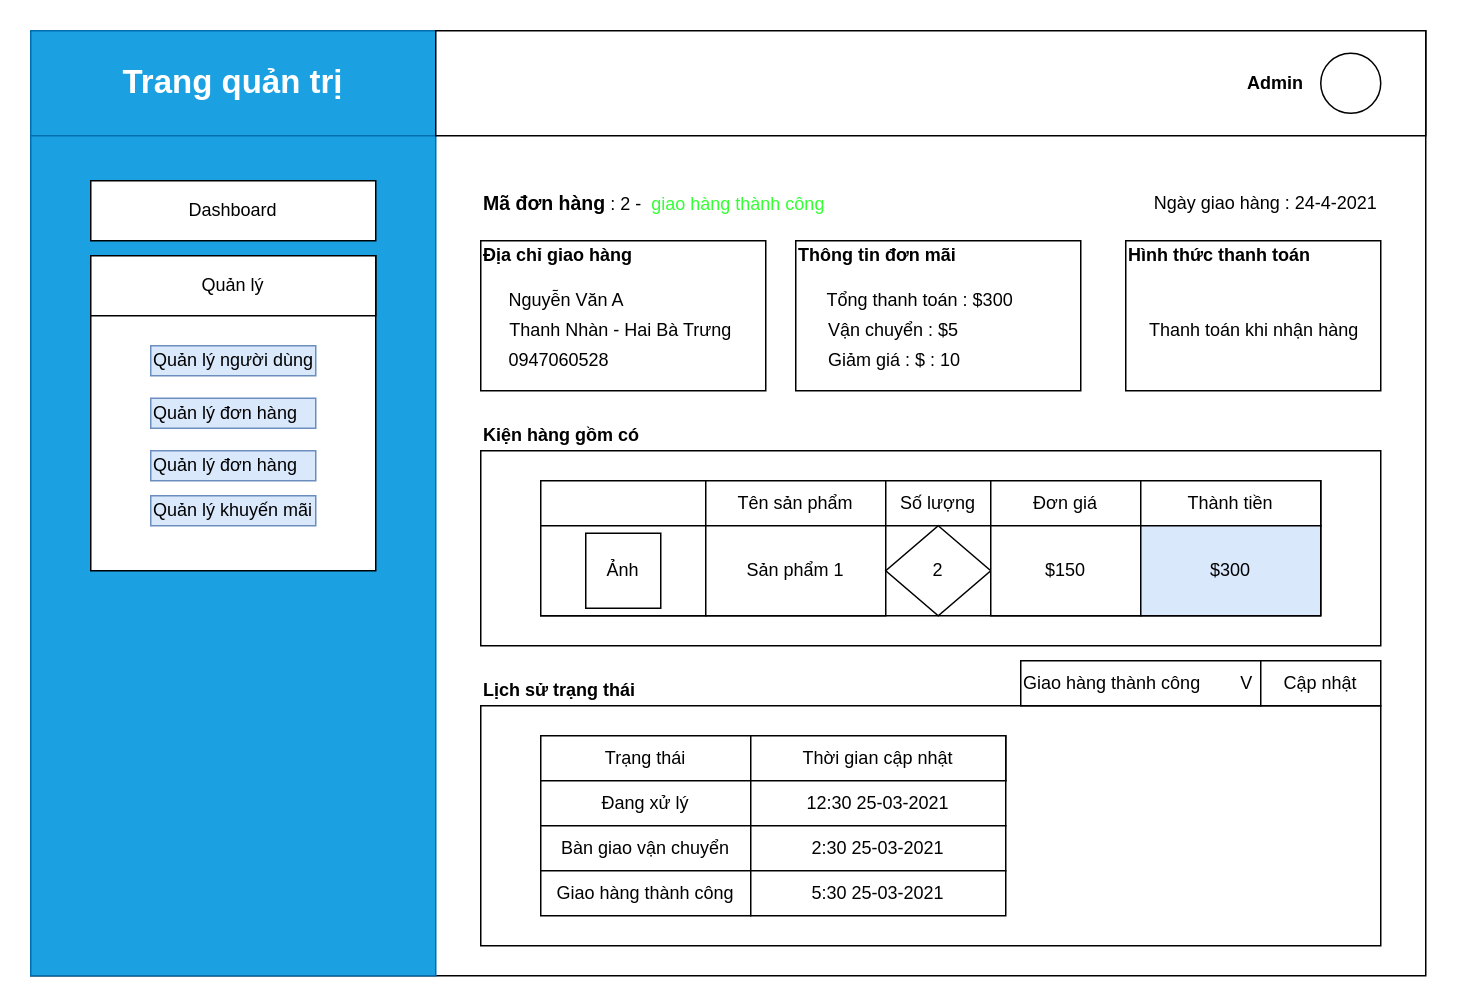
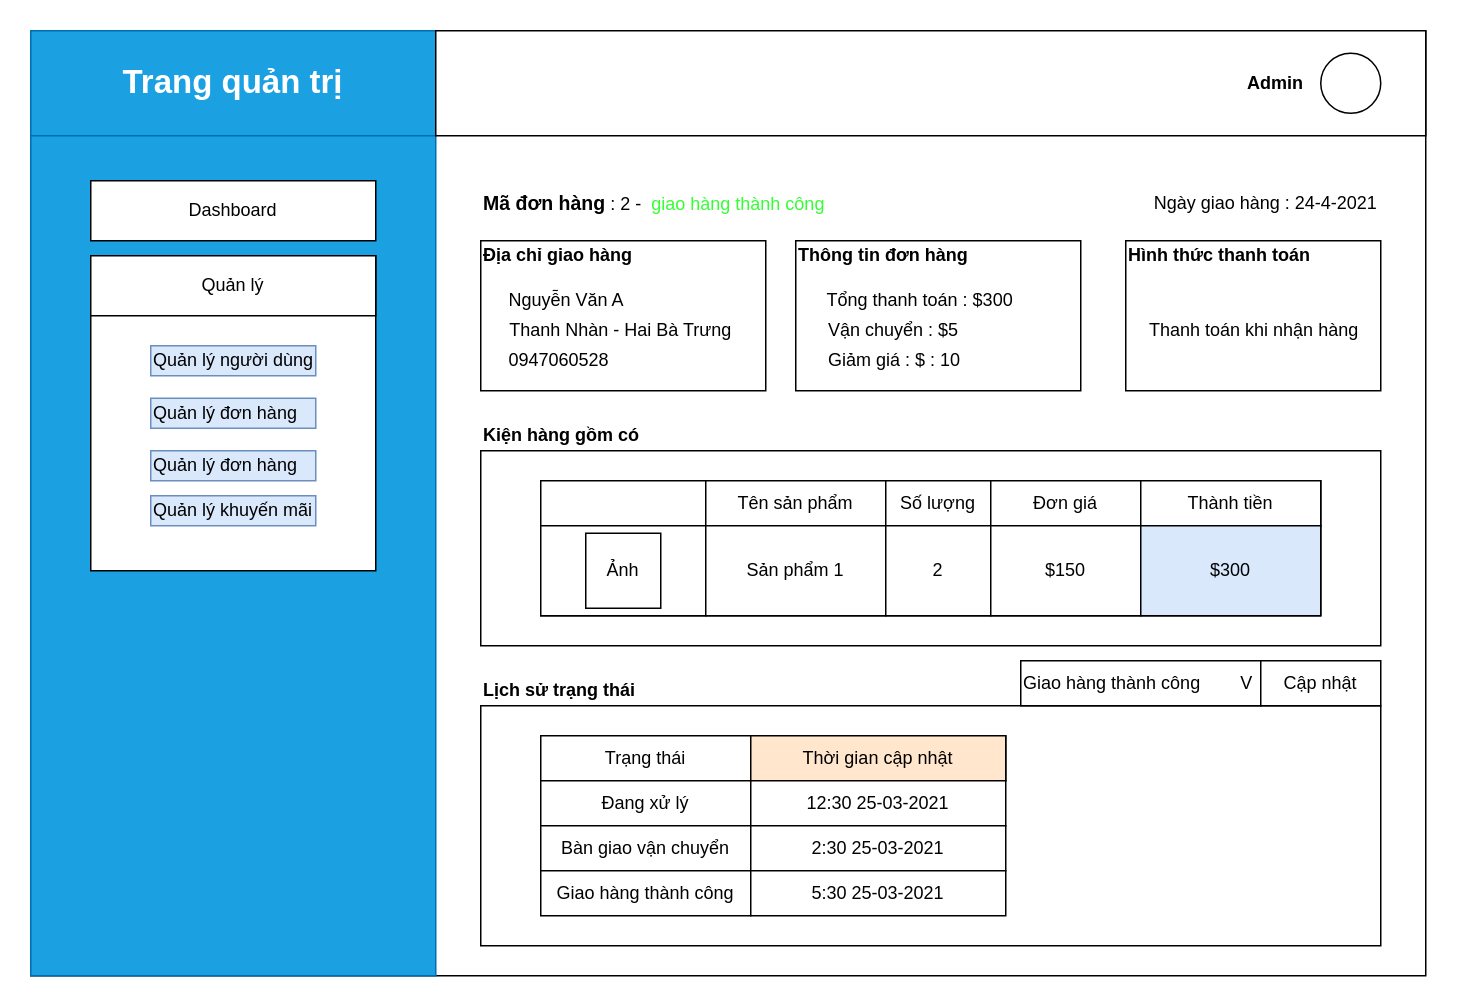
node "Thông tin đơn mãi": label "Thông tin đơn mãi" -> "Thông tin đơn hàng"
node "2": shape diamond -> rectangle
node "Thời gian cập nhật": fillcolor #ffffff -> #ffe6cc
